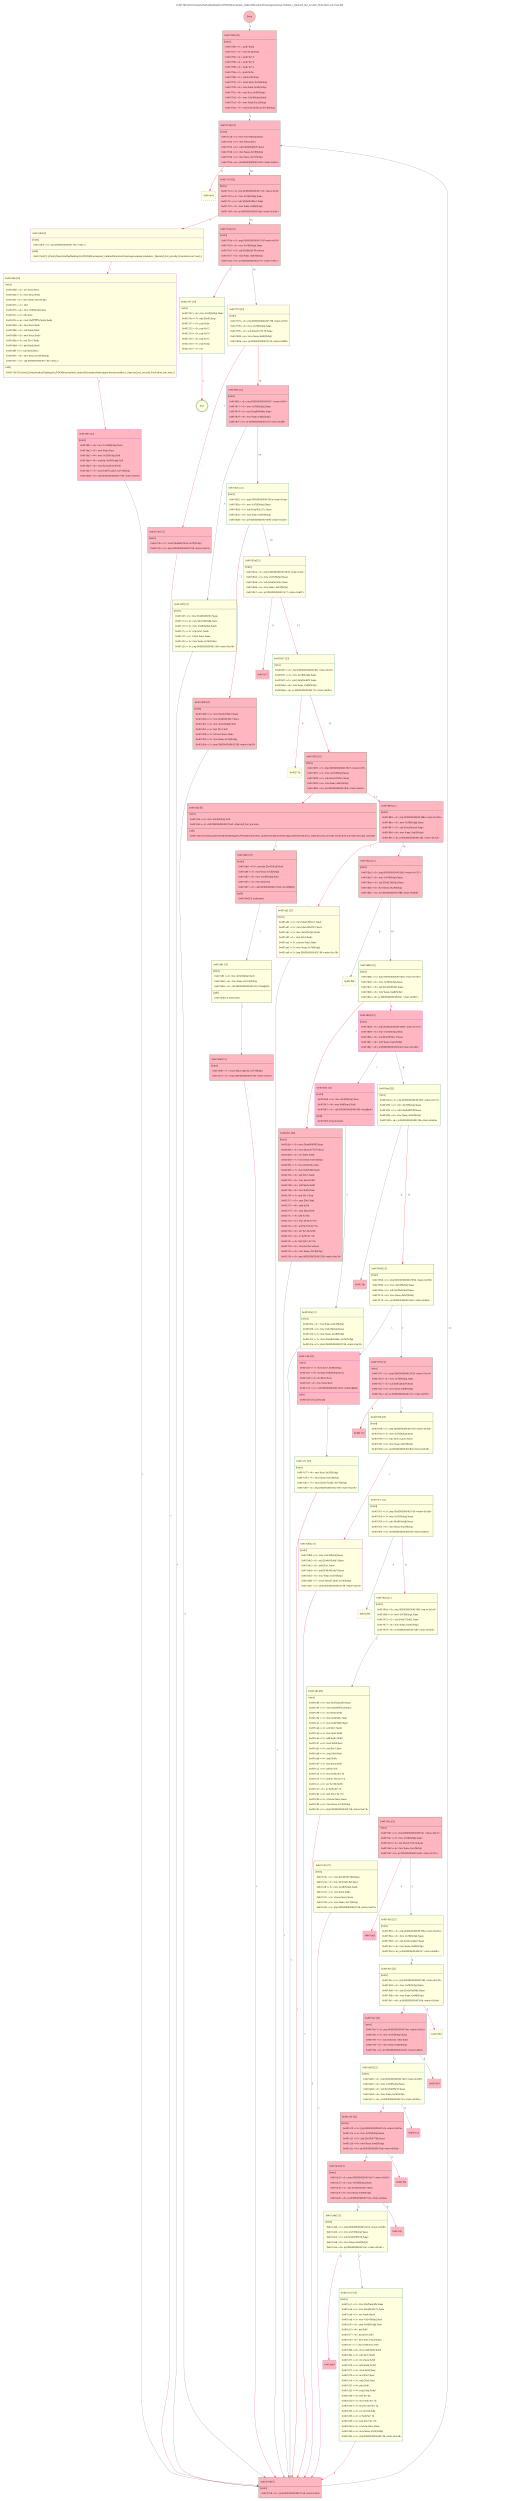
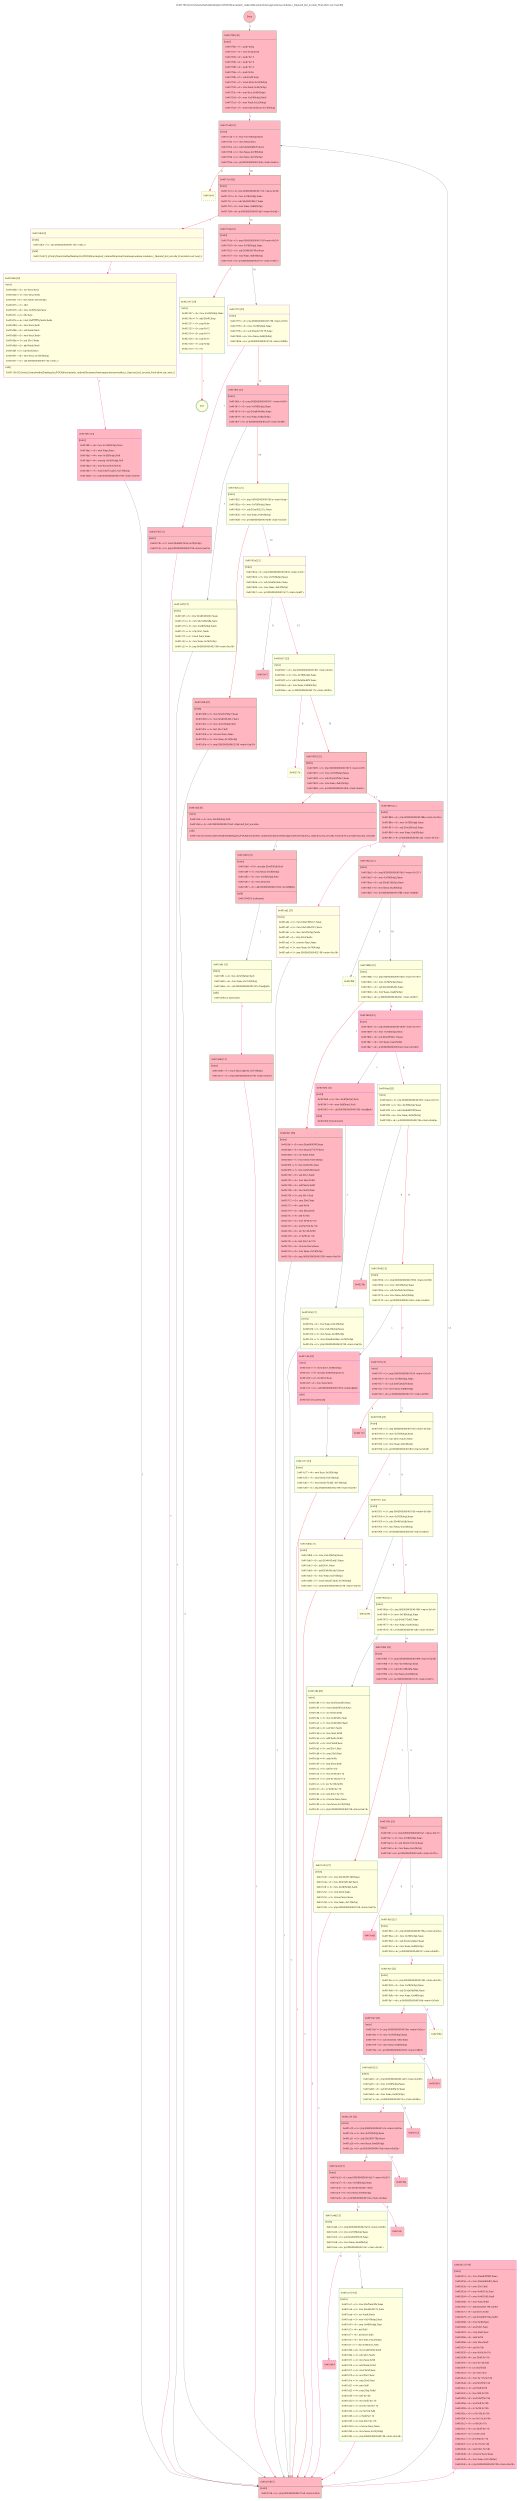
edge "0x401938 [25]" -> "0x401951 [25]": added, label "6"
node "0x401983 [25]": added
node "0x402051 [144]": added
